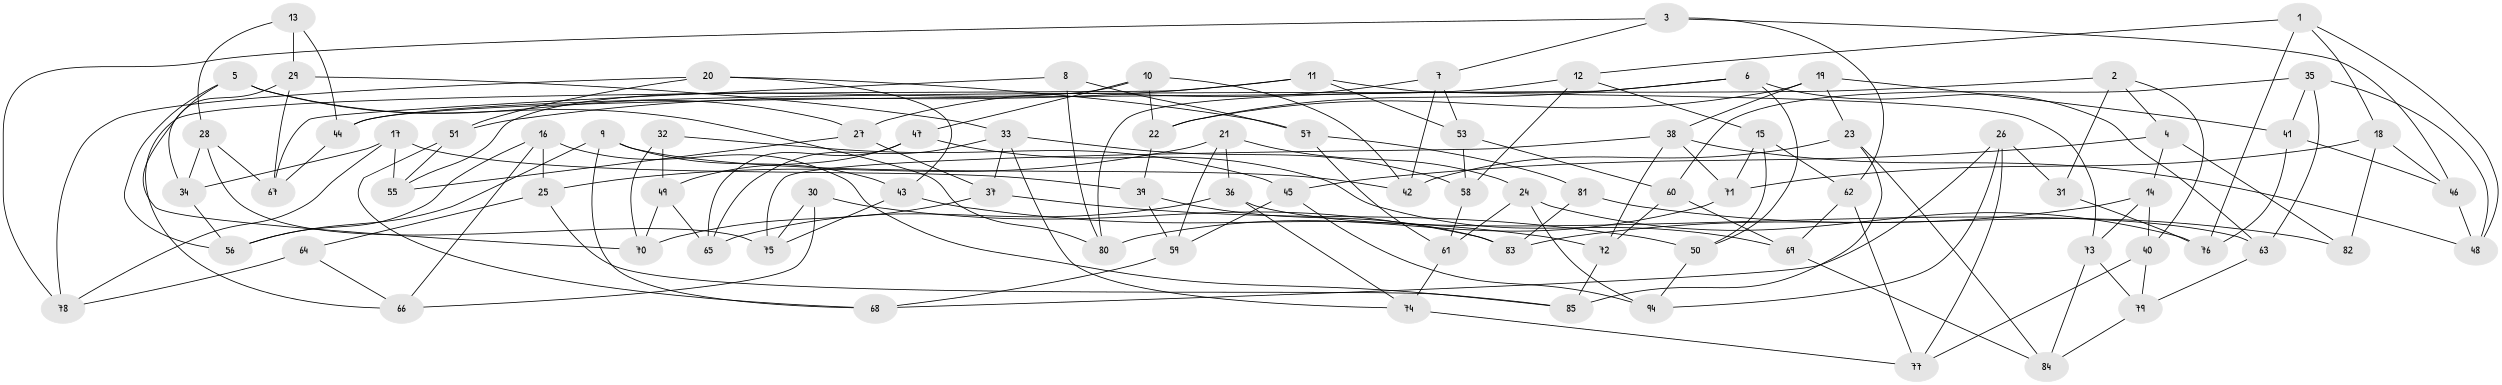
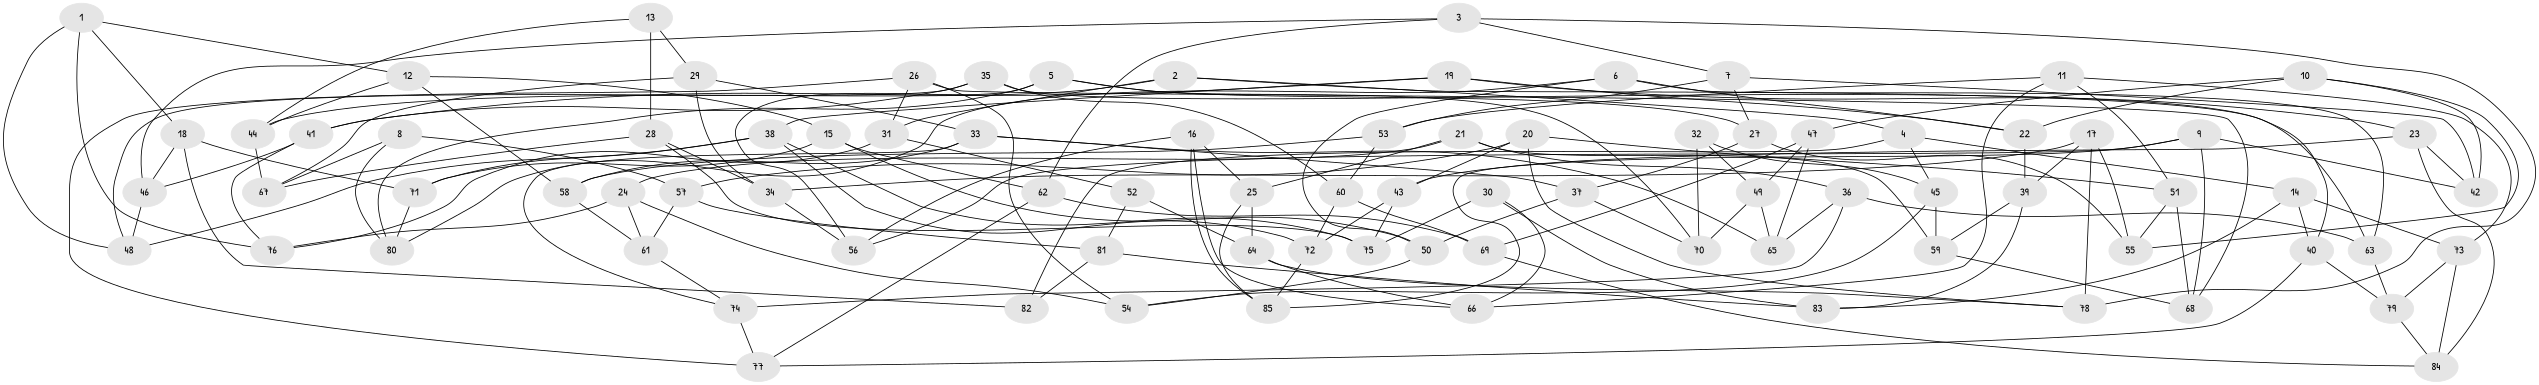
node "52": added
node "94": label "94" -> "54"
